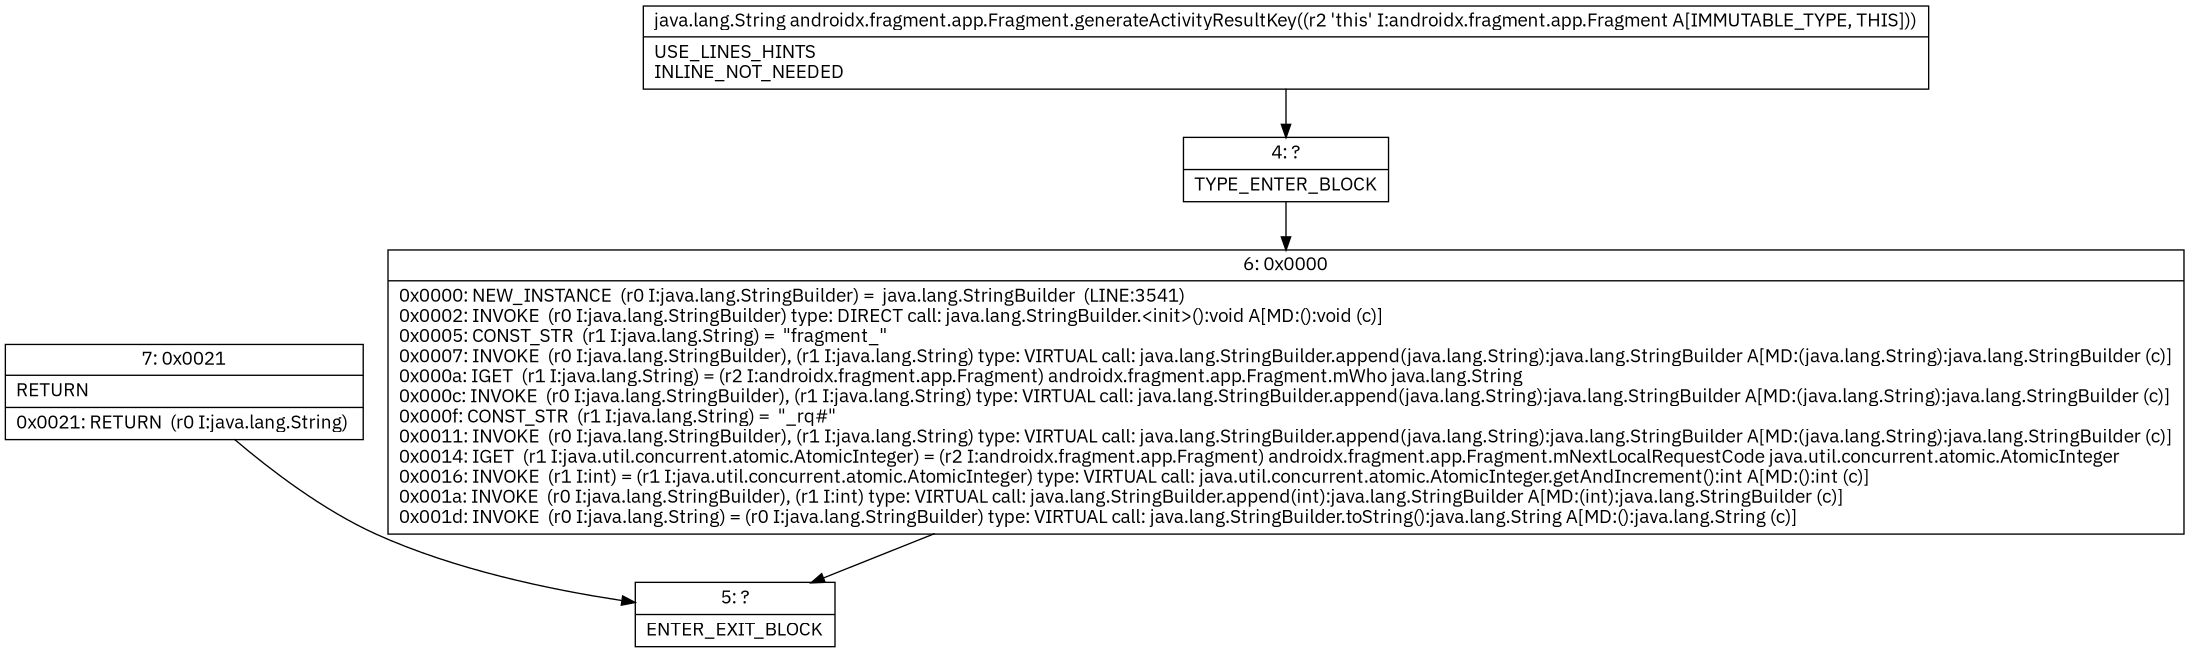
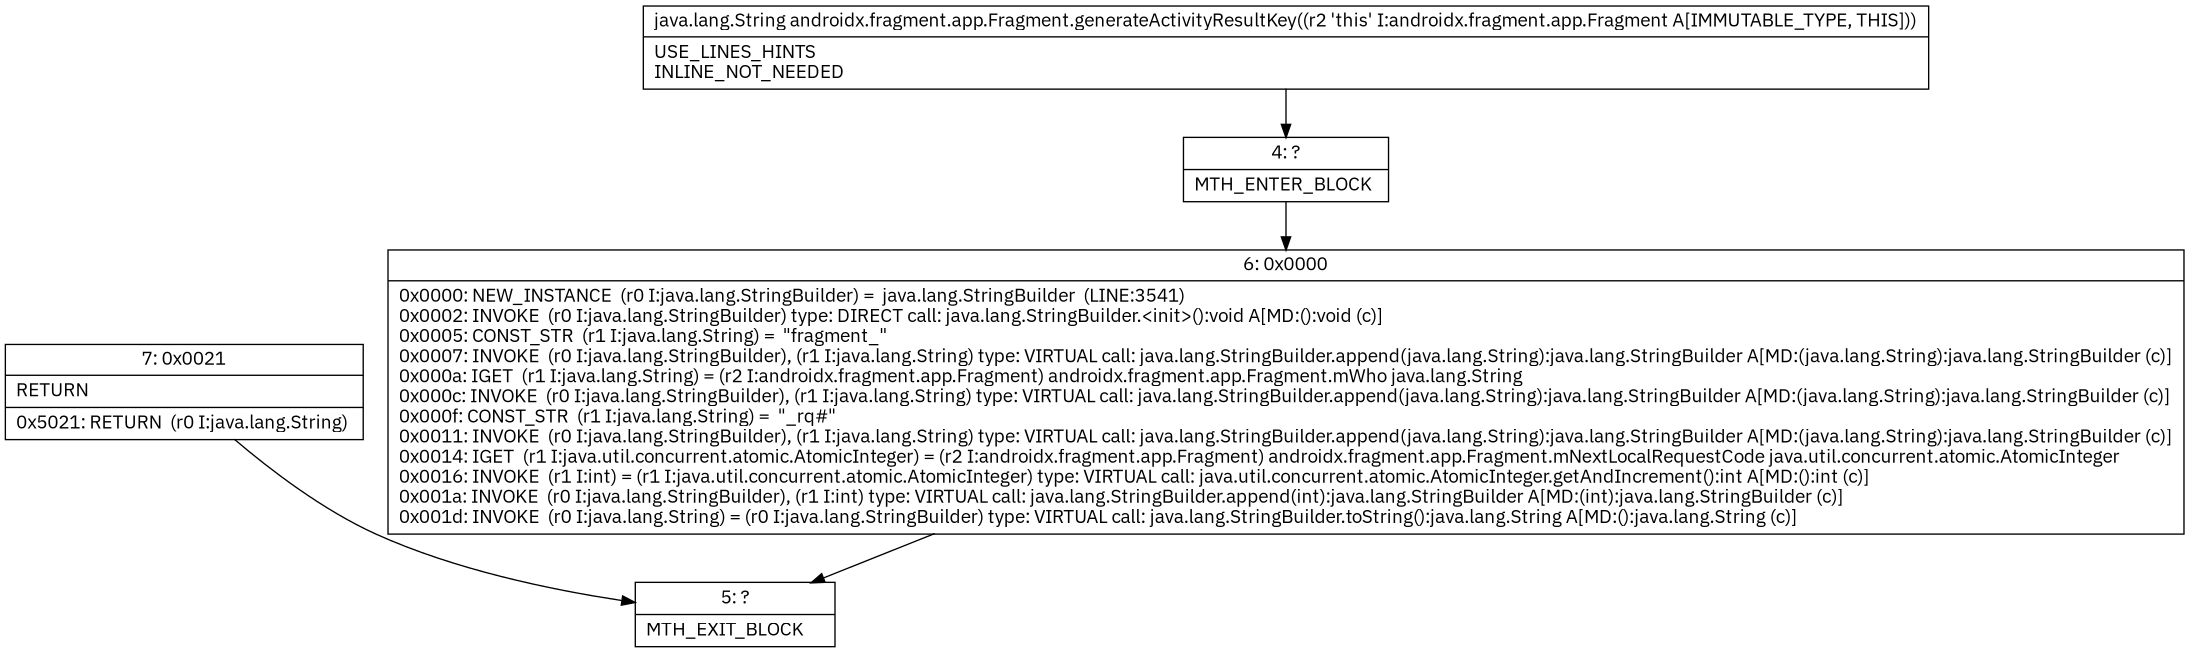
node "4: ?": text "TYPE_ENTER_BLOCK" -> "MTH_ENTER_BLOCK"
node "7: 0x0021": text "0x0021: RETURN  (r0 I:java.lang.String)" -> "0x5021: RETURN  (r0 I:java.lang.String)"
node "5: ?": text "ENTER_EXIT_BLOCK" -> "MTH_EXIT_BLOCK"
